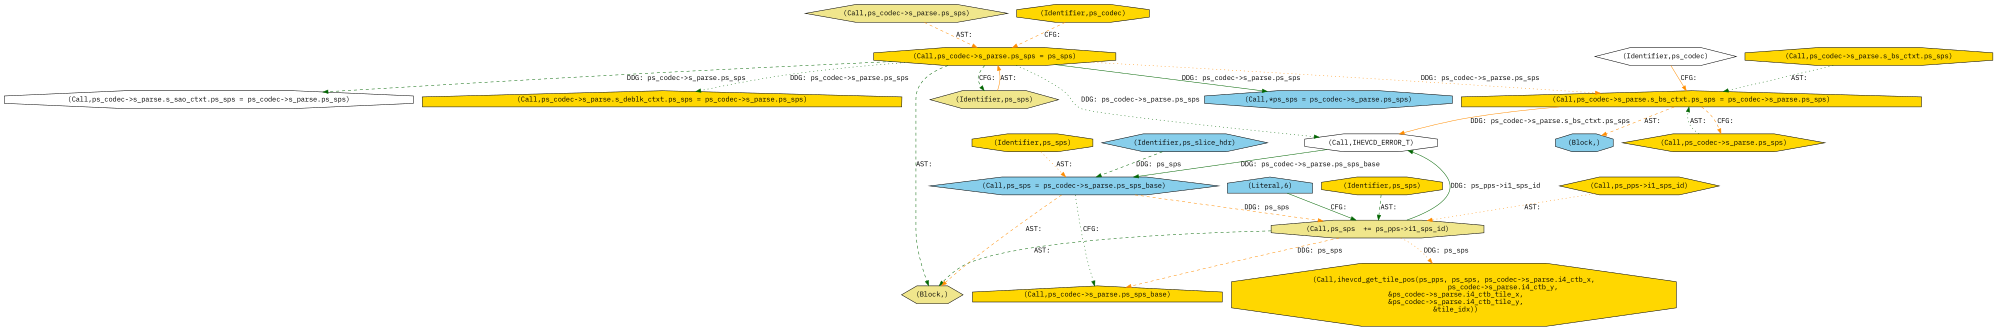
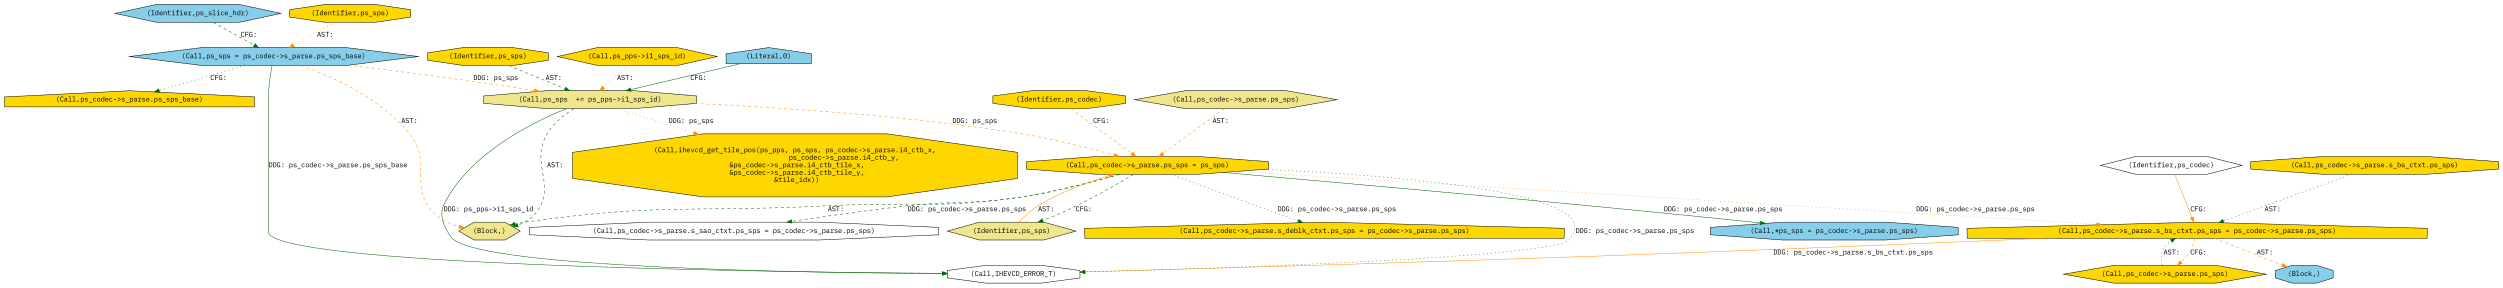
edge "(Call,IHEVCD_ERROR_T)" -> "(Call,ps_sps = ps_codec->s_parse.ps_sps_base)": reversed
edge "(Identifier,ps_slice_hdr)" -> "(Call,ps_sps = ps_codec->s_parse.ps_sps_base)": label "DDG: ps_sps" -> "CFG: "
node "(Literal,6)": label "(Literal,6)" -> "(Literal,0)"
edge "(Call,ps_sps  += ps_pps->i1_sps_id)" -> "(Call,ps_codec->s_parse.ps_sps_base)": now "(Call,ps_sps  += ps_pps->i1_sps_id)" -> "(Call,ps_codec->s_parse.ps_sps = ps_sps)"
